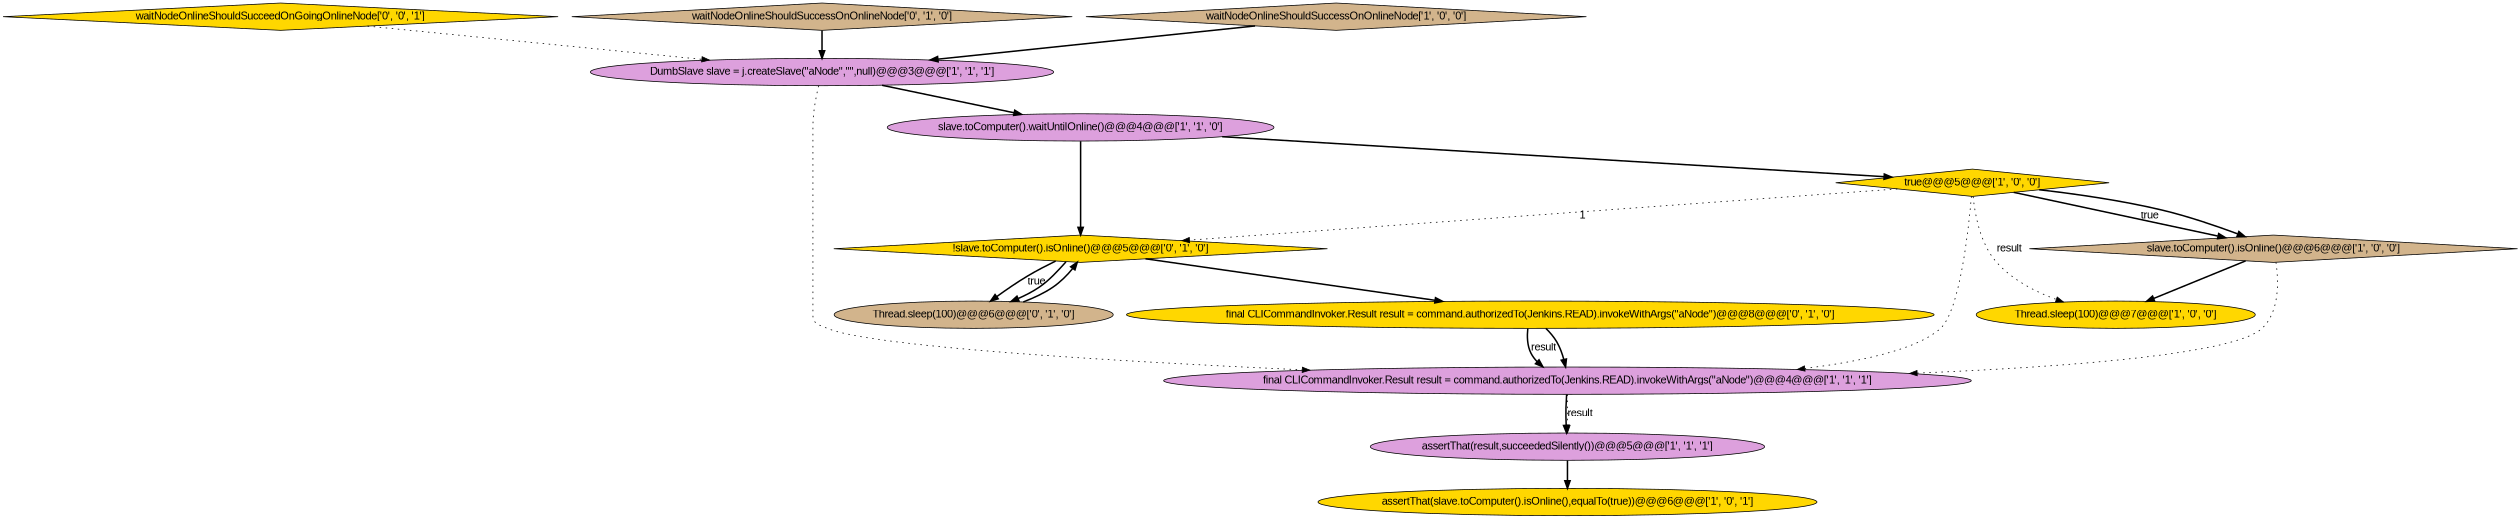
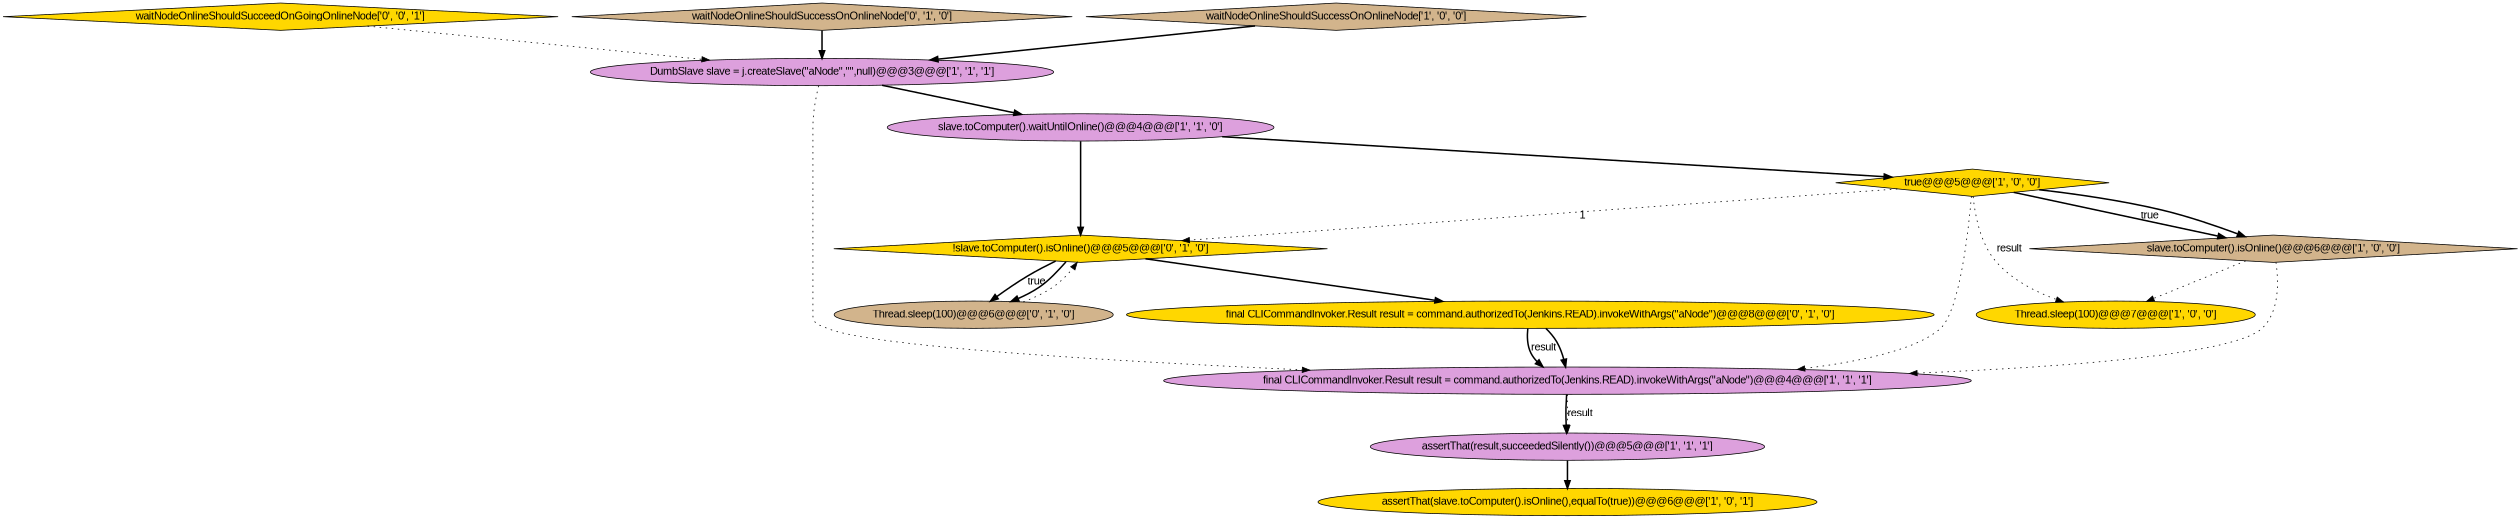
edge "slave.toComputer().isOnline()@@@6@@@['1', '0', '0']" -> "Thread.sleep(100)@@@7@@@['1', '0', '0']": style bold -> dotted
edge "Thread.sleep(100)@@@6@@@['0', '1', '0']" -> "!slave.toComputer().isOnline()@@@5@@@['0', '1', '0']": style bold -> dotted
